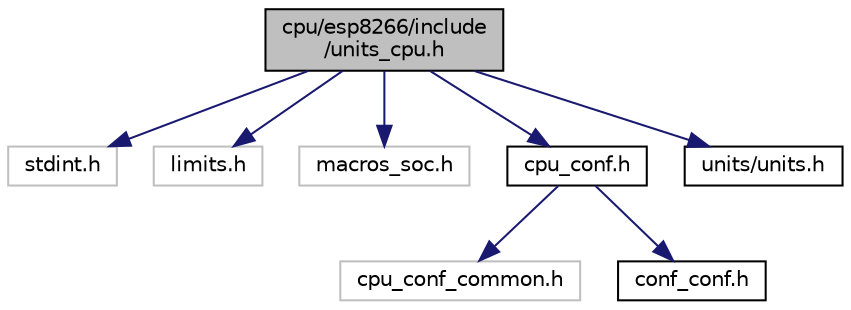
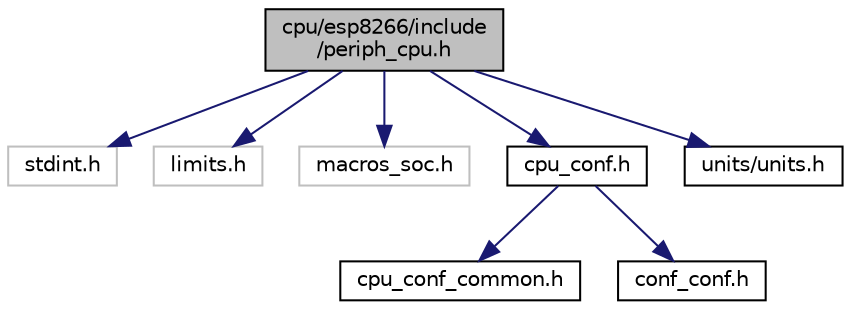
node "cpu/esp8266/include /units_cpu.h": label "cpu/esp8266/include /units_cpu.h" -> "cpu/esp8266/include /periph_cpu.h"
node "cpu_conf_common.h": color grey75 -> black
